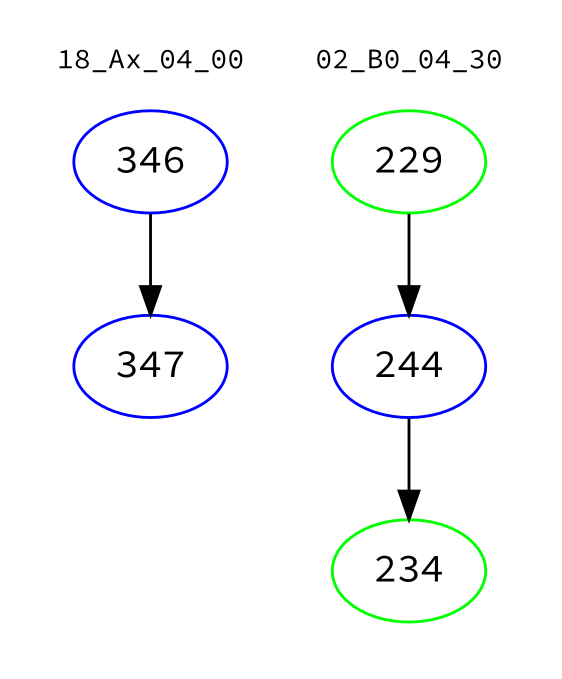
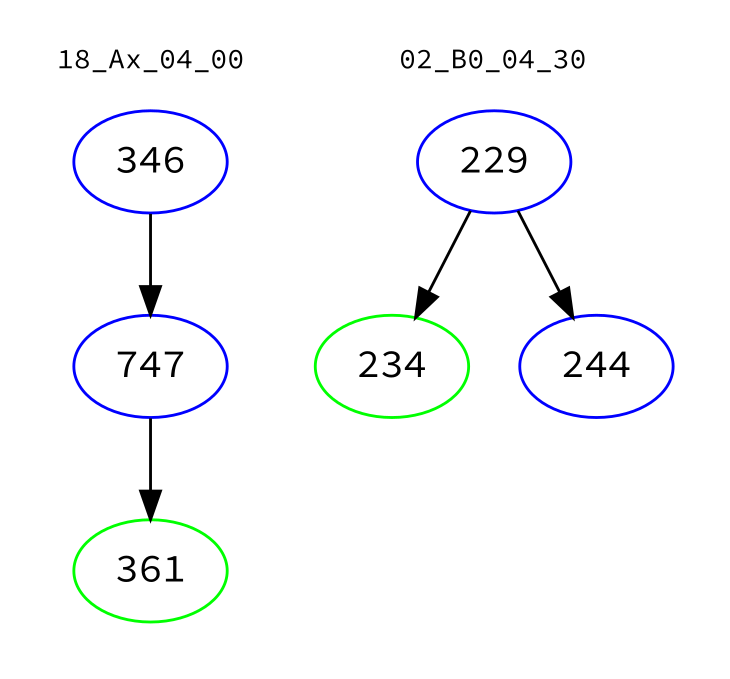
node "229": color green -> blue
node "347": label "347" -> "747"
edge "244" -> "234": now "229" -> "234"
node "361": added
